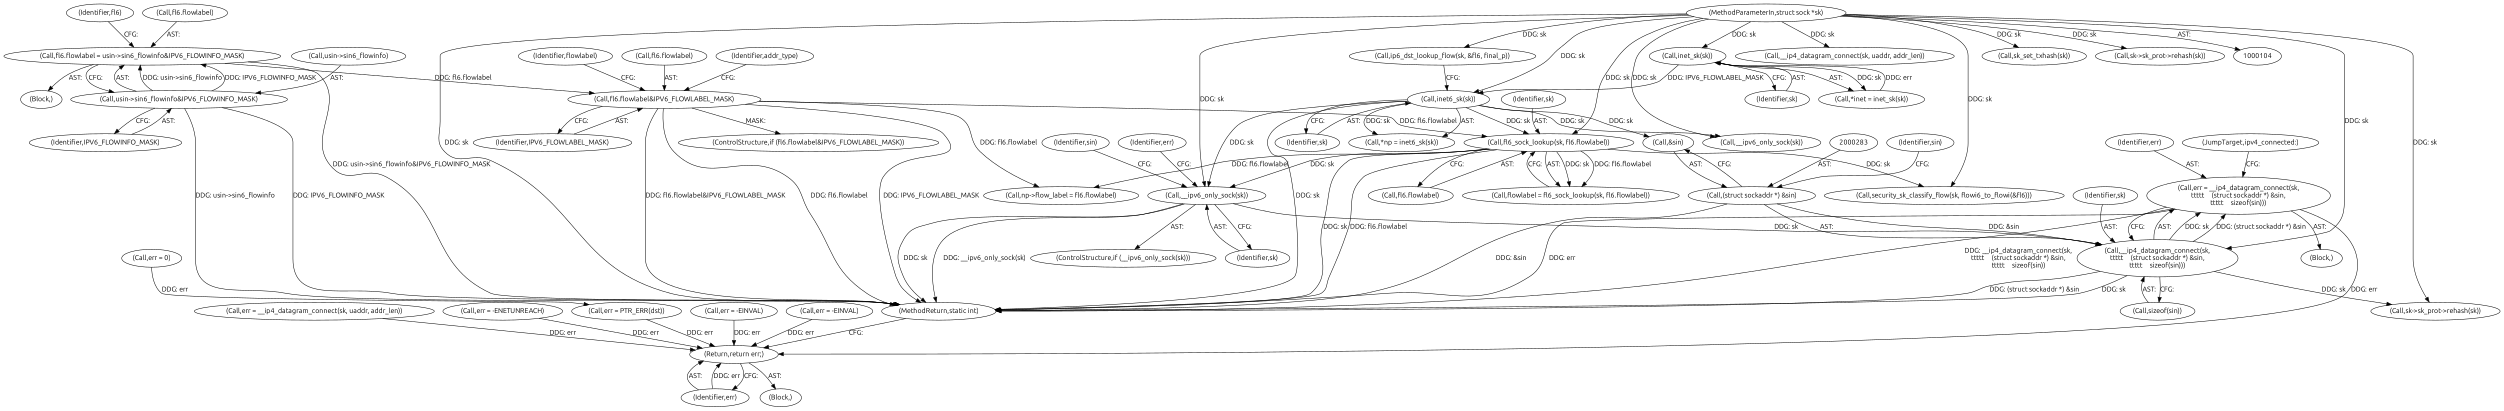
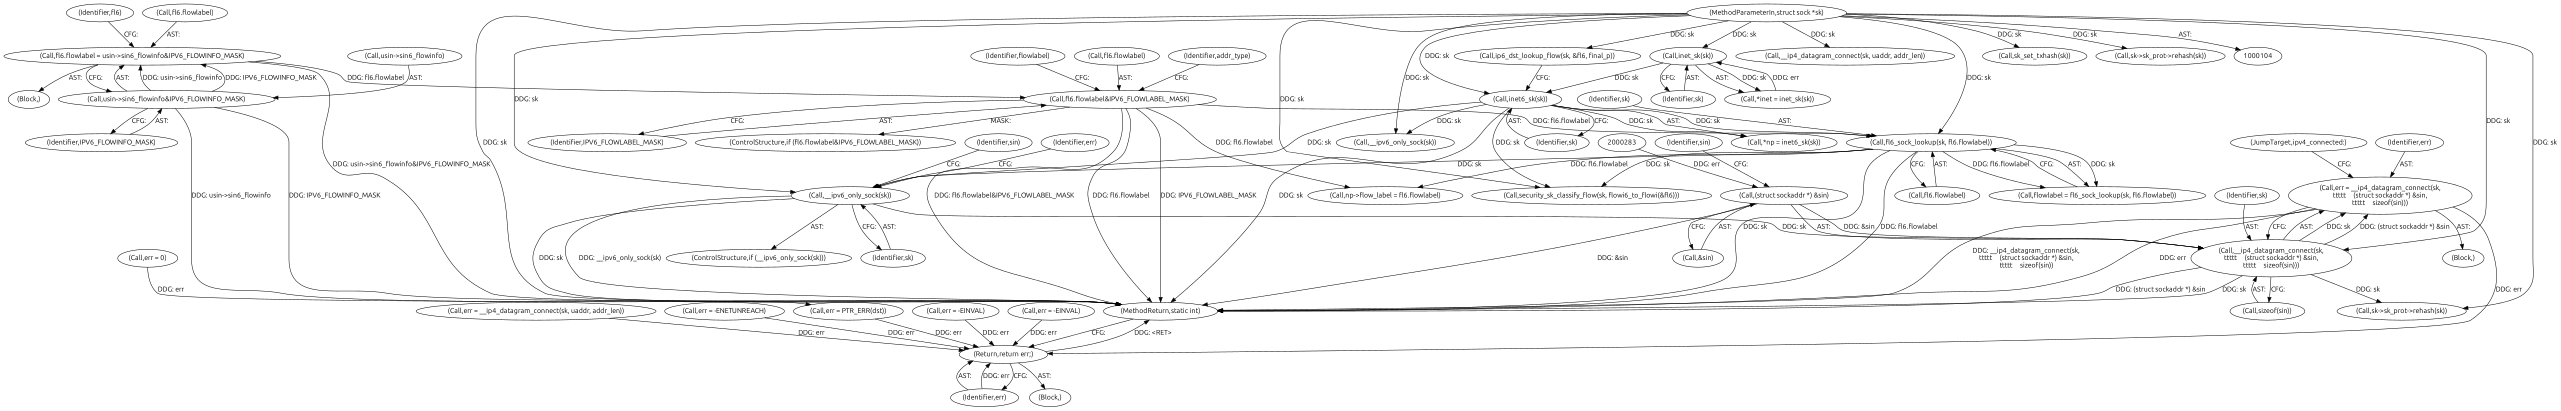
edge "(Call,inet_sk(sk))" -> "(Call,inet6_sk(sk))": label "DDG: IPV6_FLOWLABEL_MASK" -> "DDG: sk"
edge "(Call,inet6_sk(sk))" -> "(Call,&sin)": now "(Call,inet6_sk(sk))" -> "(Call,security_sk_classify_flow(sk, flowi6_to_flowi(&fl6)))"
edge "2000283" -> "(Call,(struct sockaddr *) &sin)": label "AST: " -> "DDG: err"
edge "(Return,return err;)" -> "(MethodReturn,static int)": added, label "DDG: <RET>"
